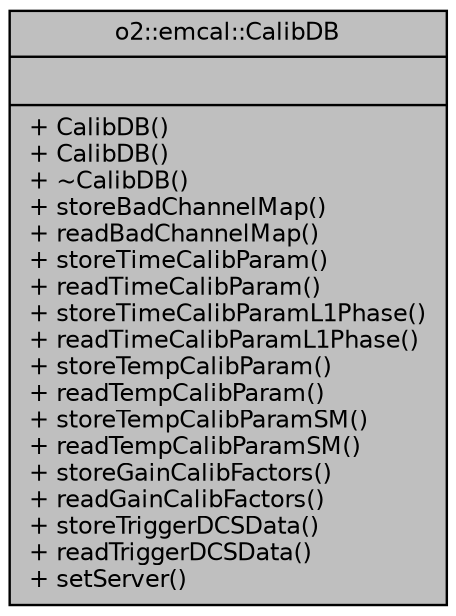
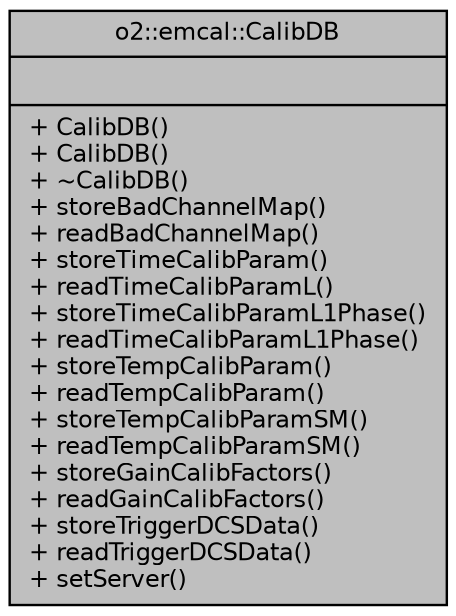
node "o2::emcal::CalibDB": text "+ readTimeCalibParam()" -> "+ readTimeCalibParamL()"
